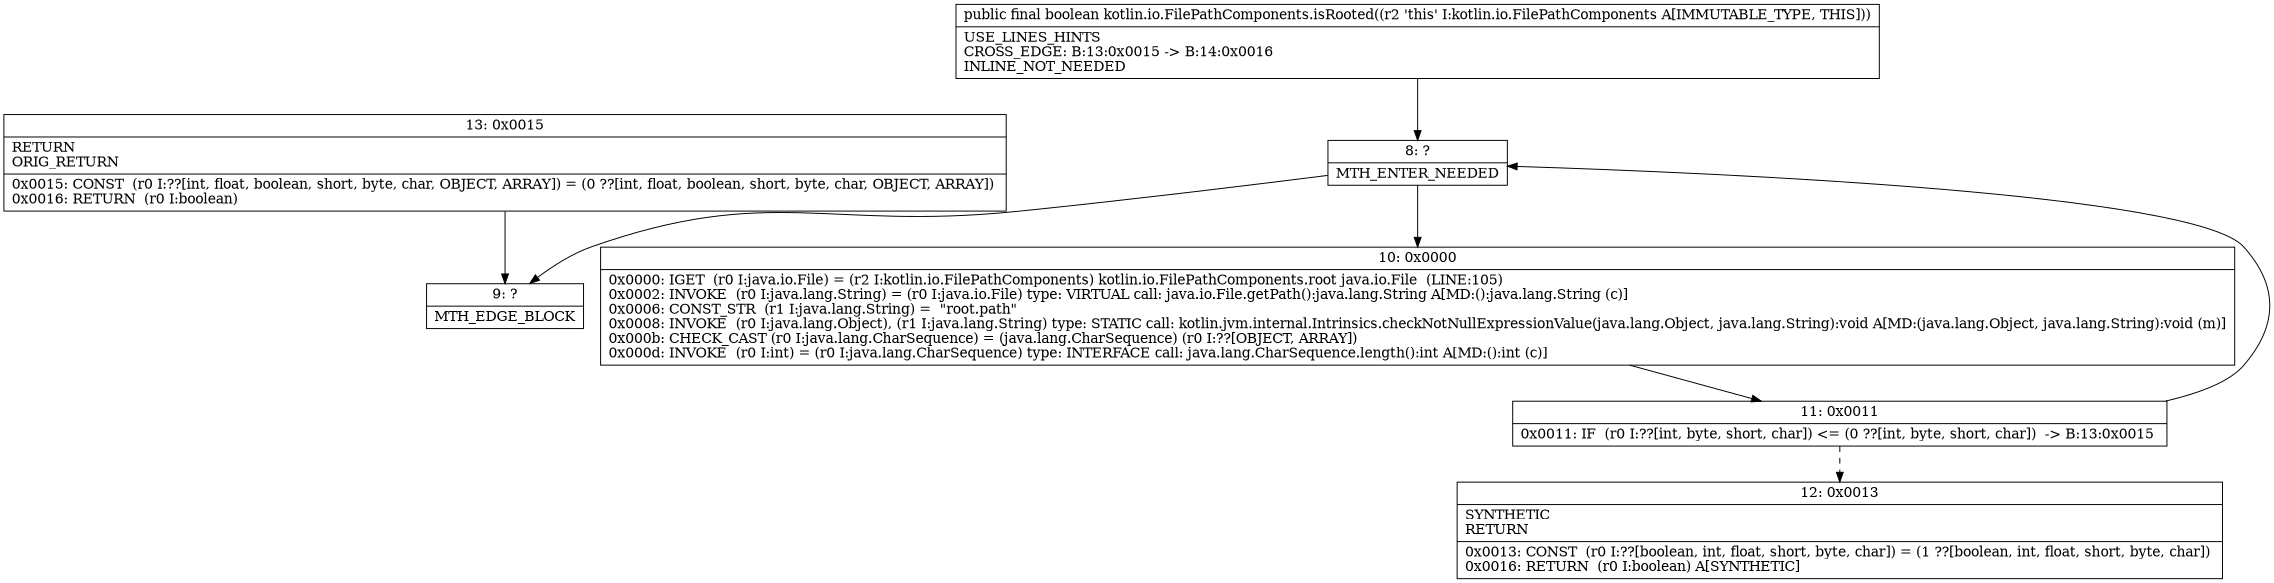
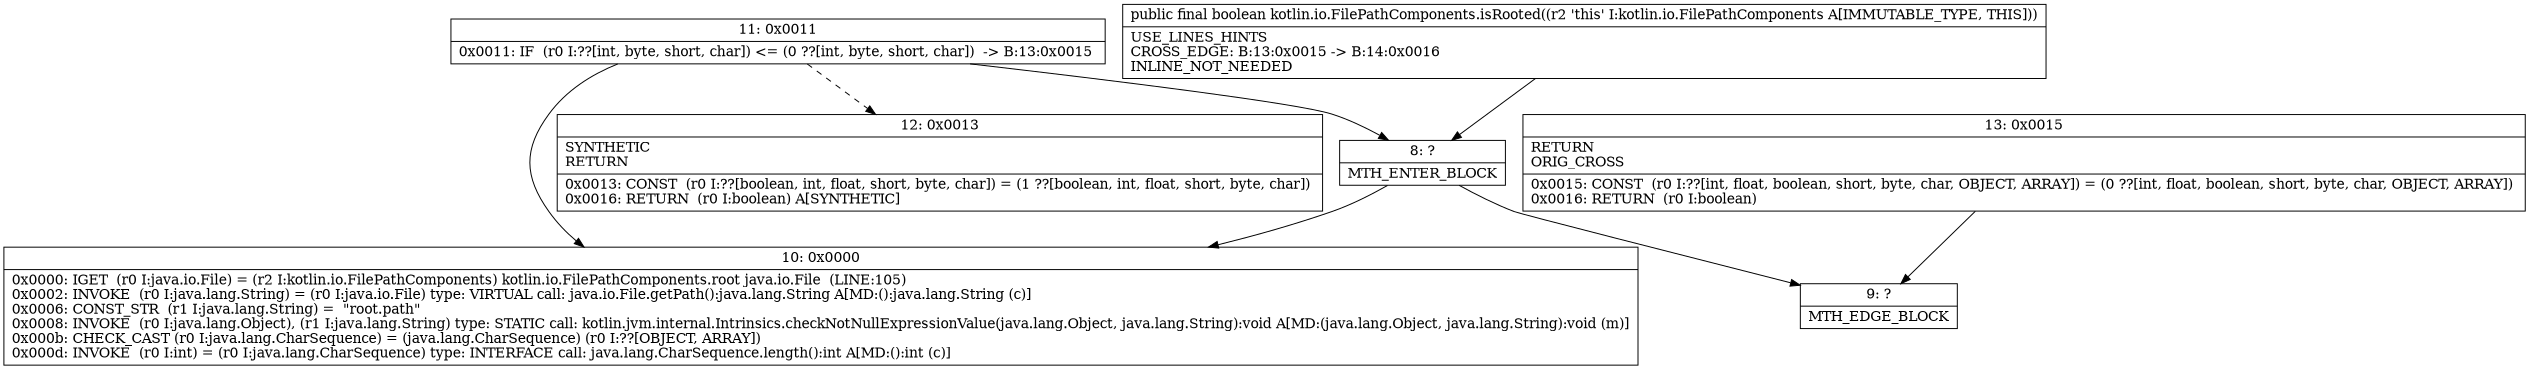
node "13: 0x0015": text "ORIG_RETURN" -> "ORIG_CROSS"
node "8: ?": text "MTH_ENTER_NEEDED" -> "MTH_ENTER_BLOCK"
edge "10: 0x0000" -> "11: 0x0011": reversed
